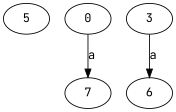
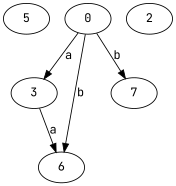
node "2": added
edge "0" -> "3": added, label "a"
edge "0" -> "7": label "a" -> "b"
edge "0" -> "6": added, label "b"
